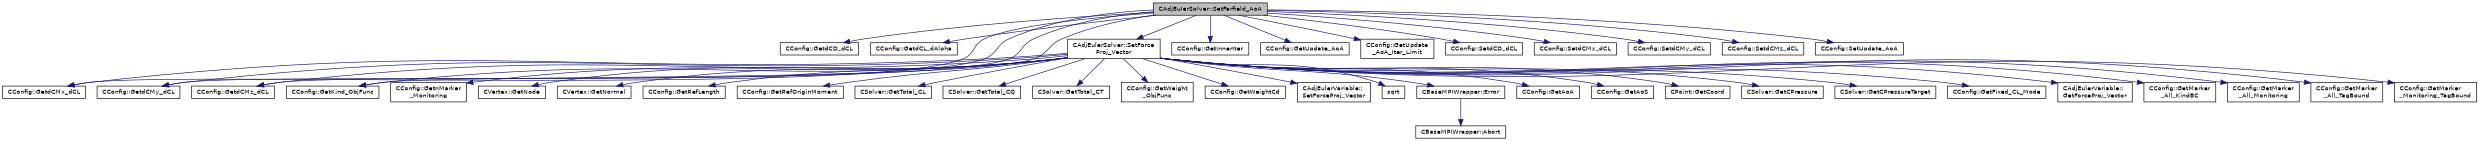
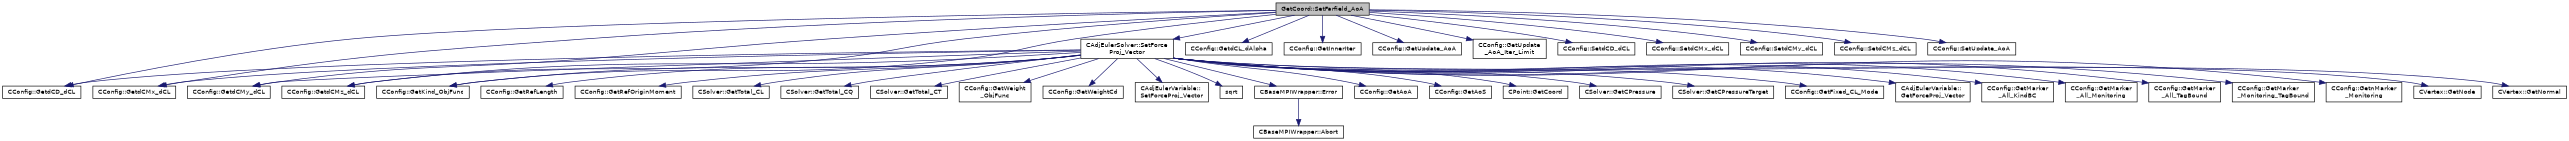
node "CAdjEulerSolver::SetFarfield_AoA": label "CAdjEulerSolver::SetFarfield_AoA" -> "GetCoord::SetFarfield_AoA"
edge "CAdjEulerSolver::SetForce Proj_Vector" -> "CConfig::GetdCD_dCL": added
